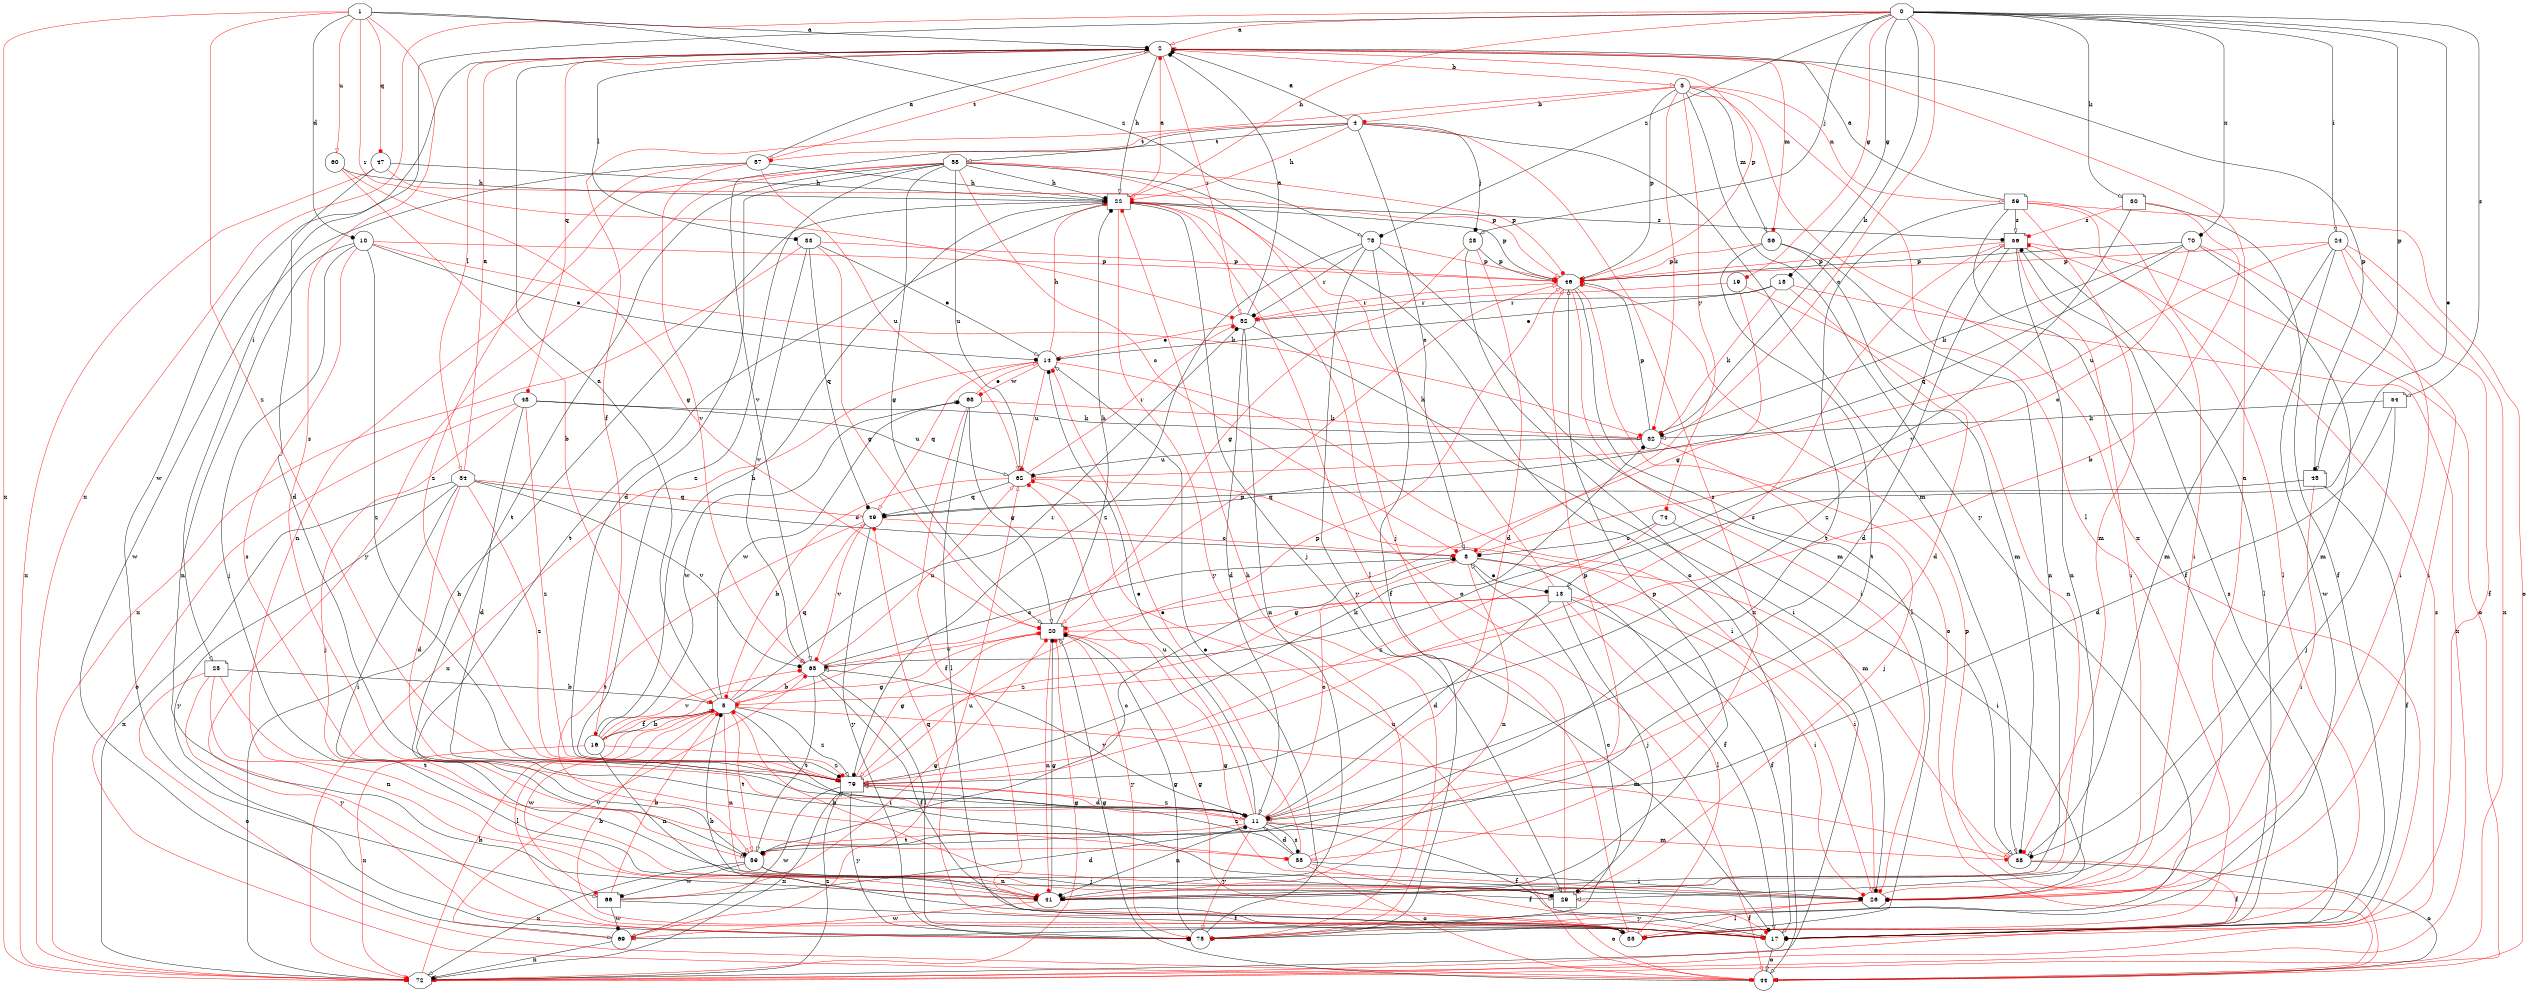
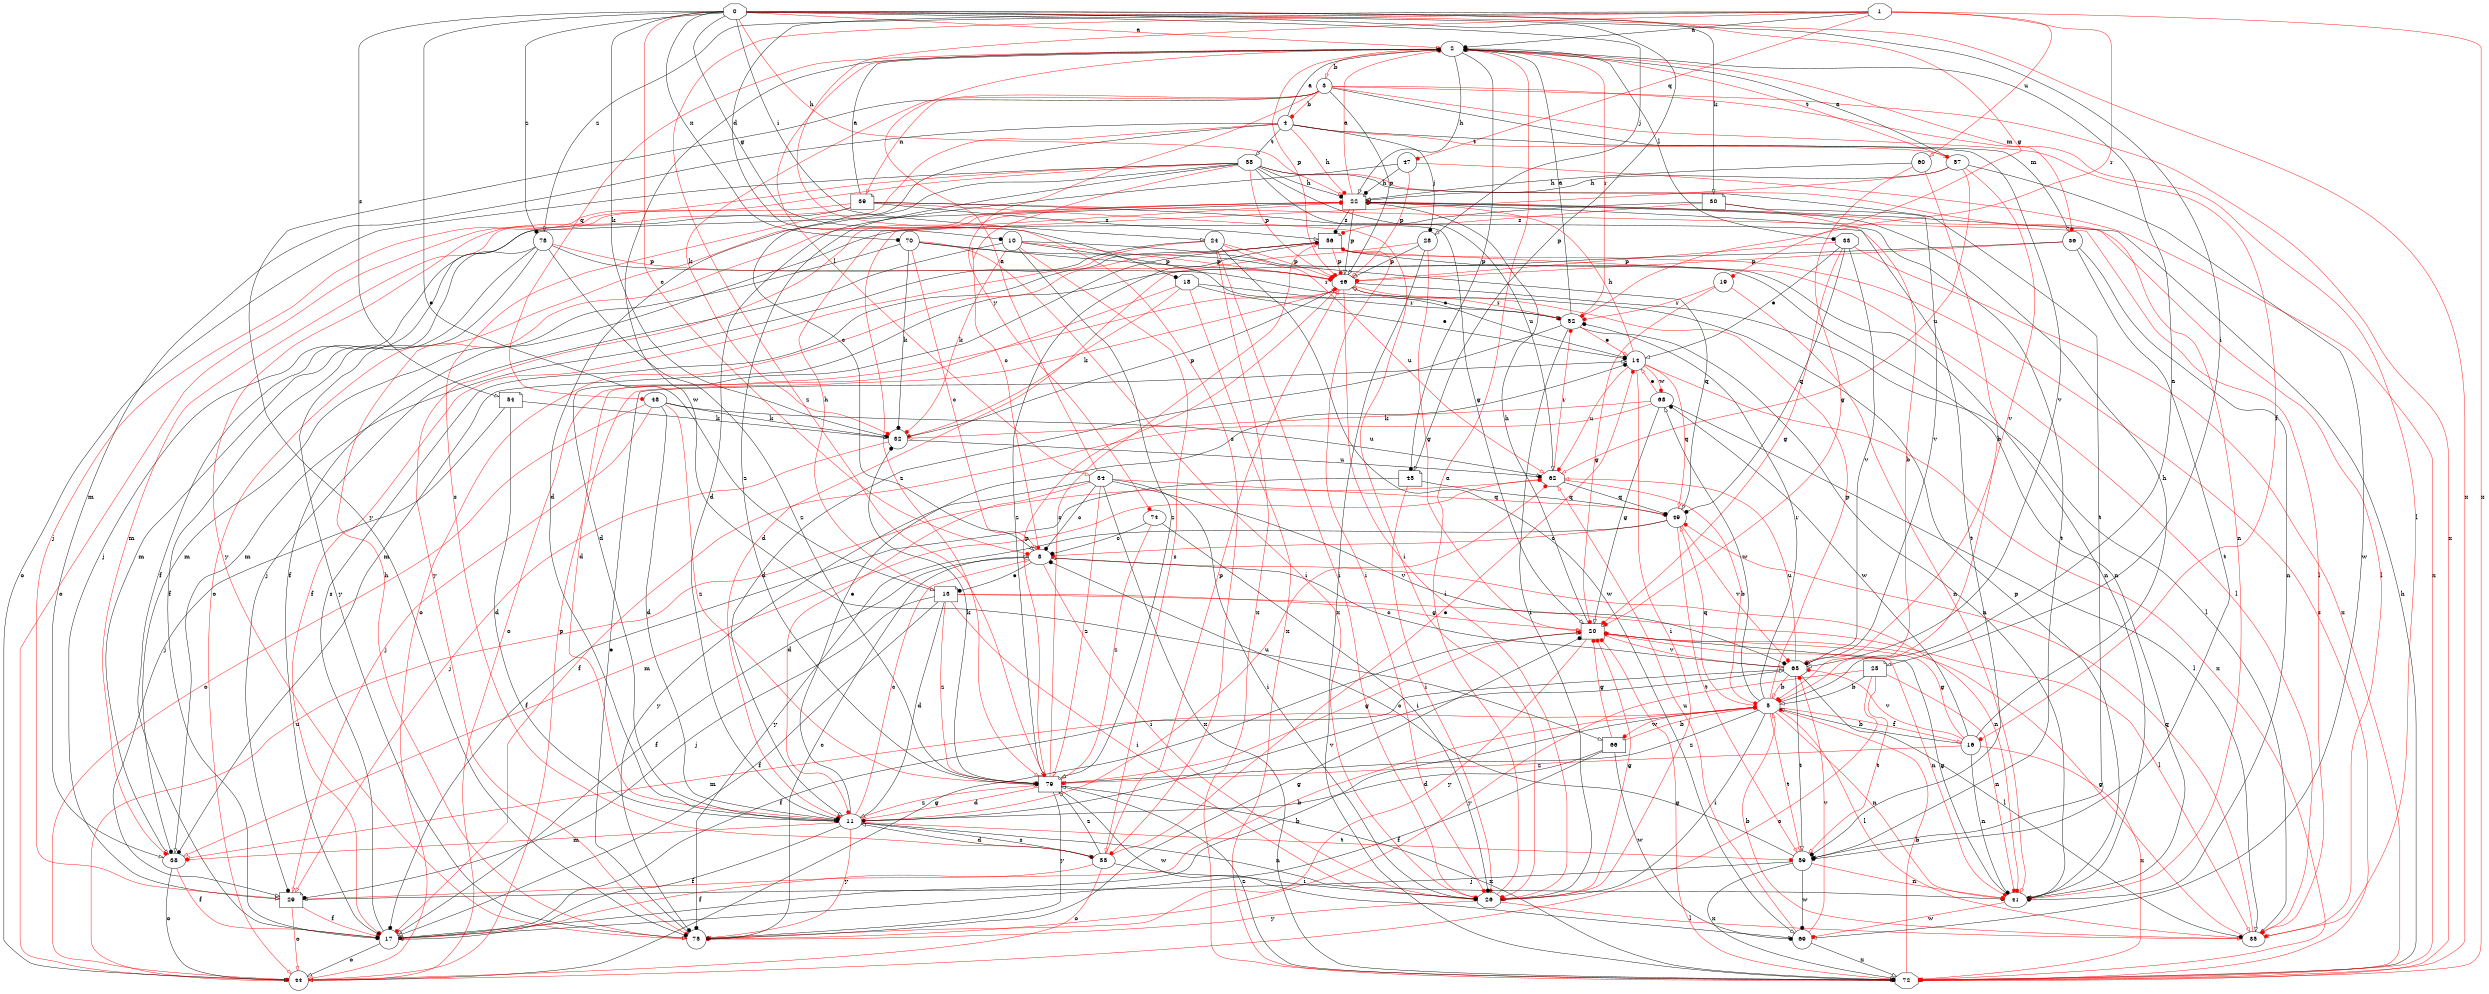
edge "56" -> "35": color black -> red
edge "59" -> "66": now "59" -> "69"
